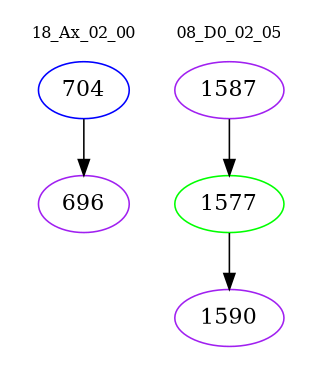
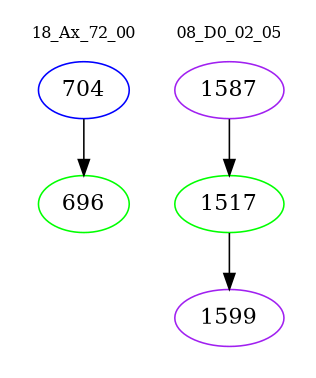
cluster "18_Ax_02_00": label "18_Ax_02_00" -> "18_Ax_72_00"
node "696": color purple -> green
node "1577": label "1577" -> "1517"
node "1590": label "1590" -> "1599"
